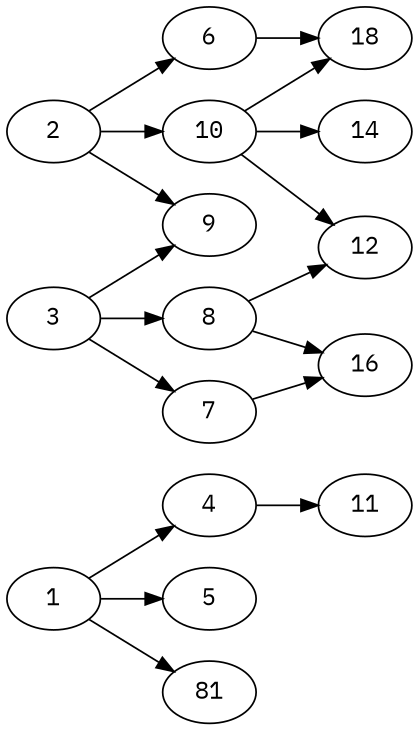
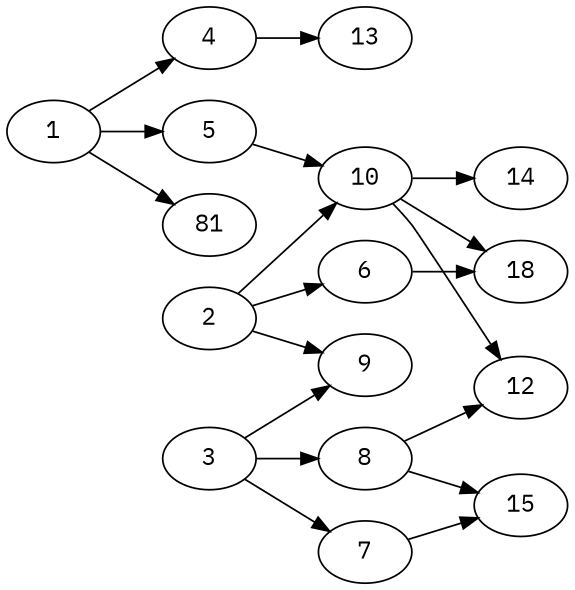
edge "5" -> "10": added
node "16": label "16" -> "15"
node "11": label "11" -> "13"
